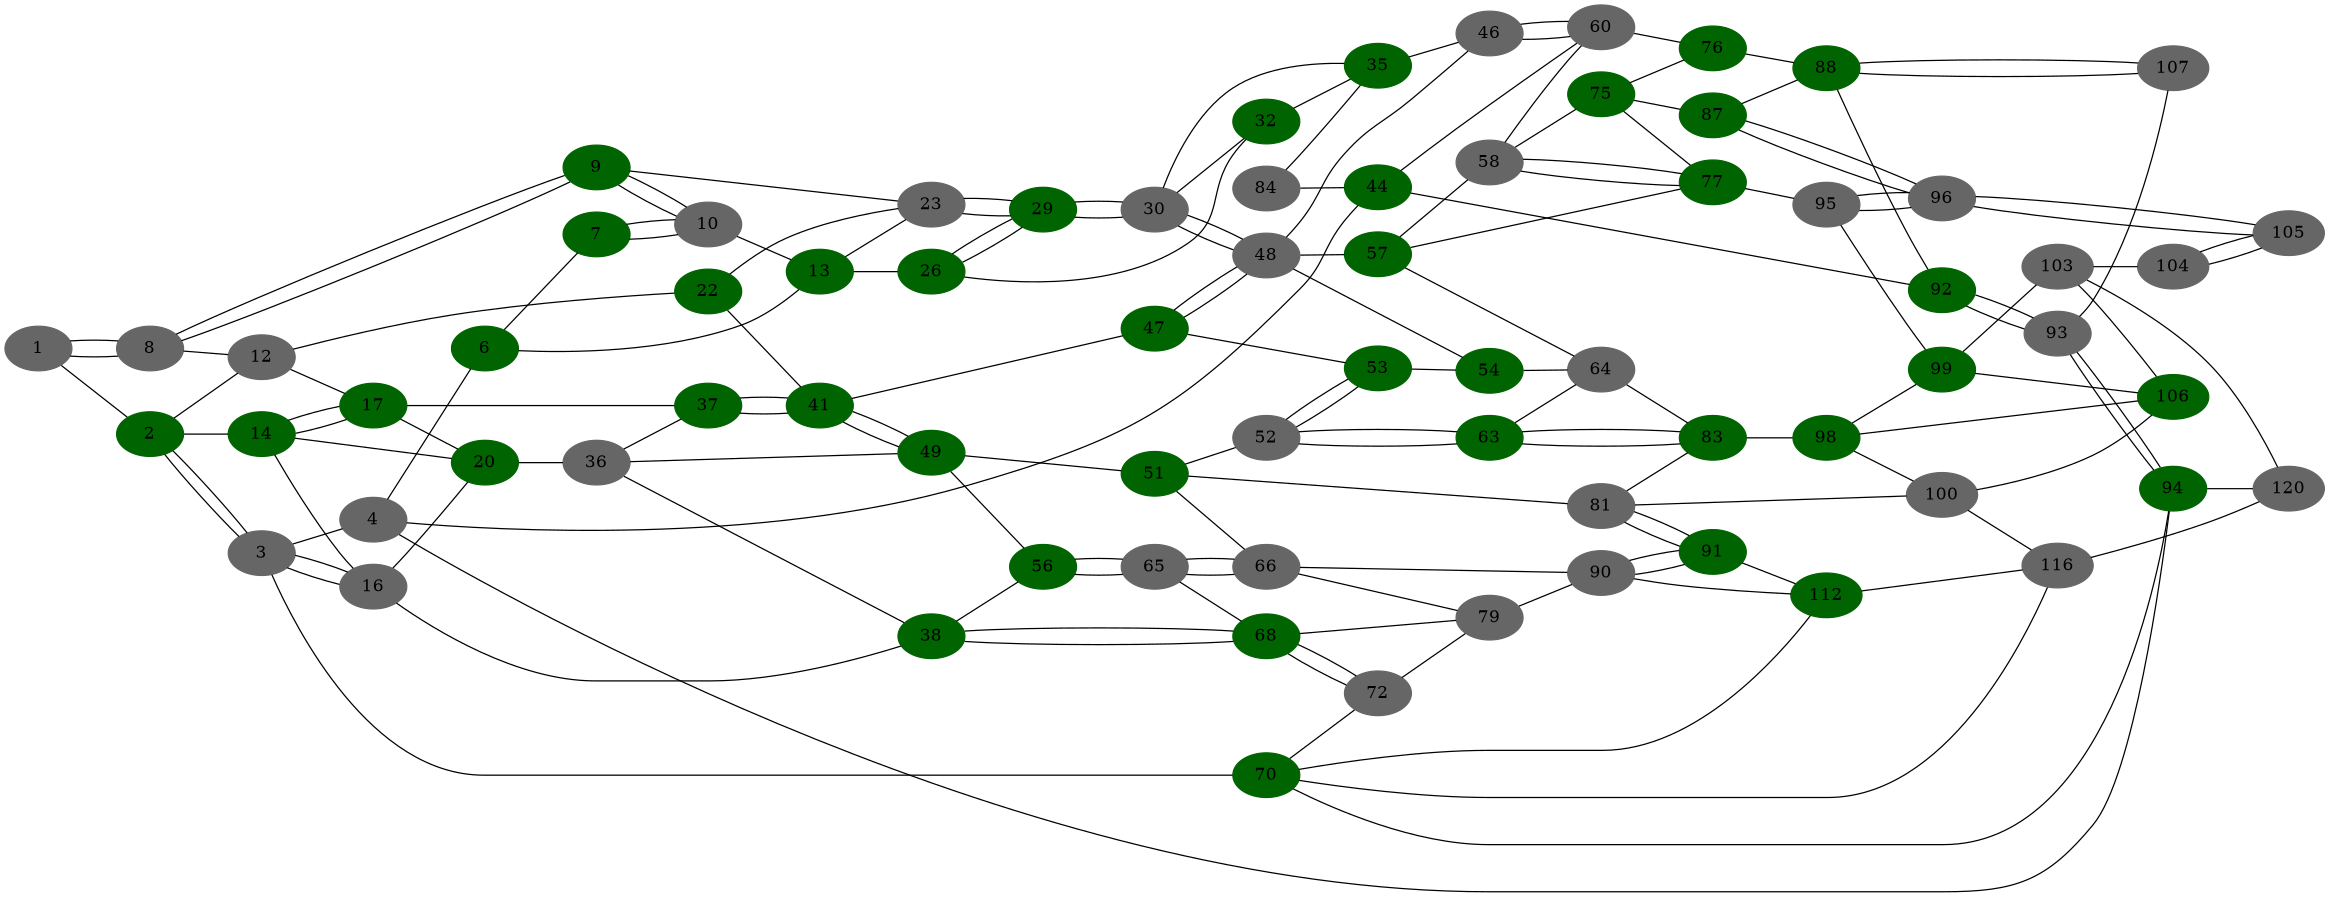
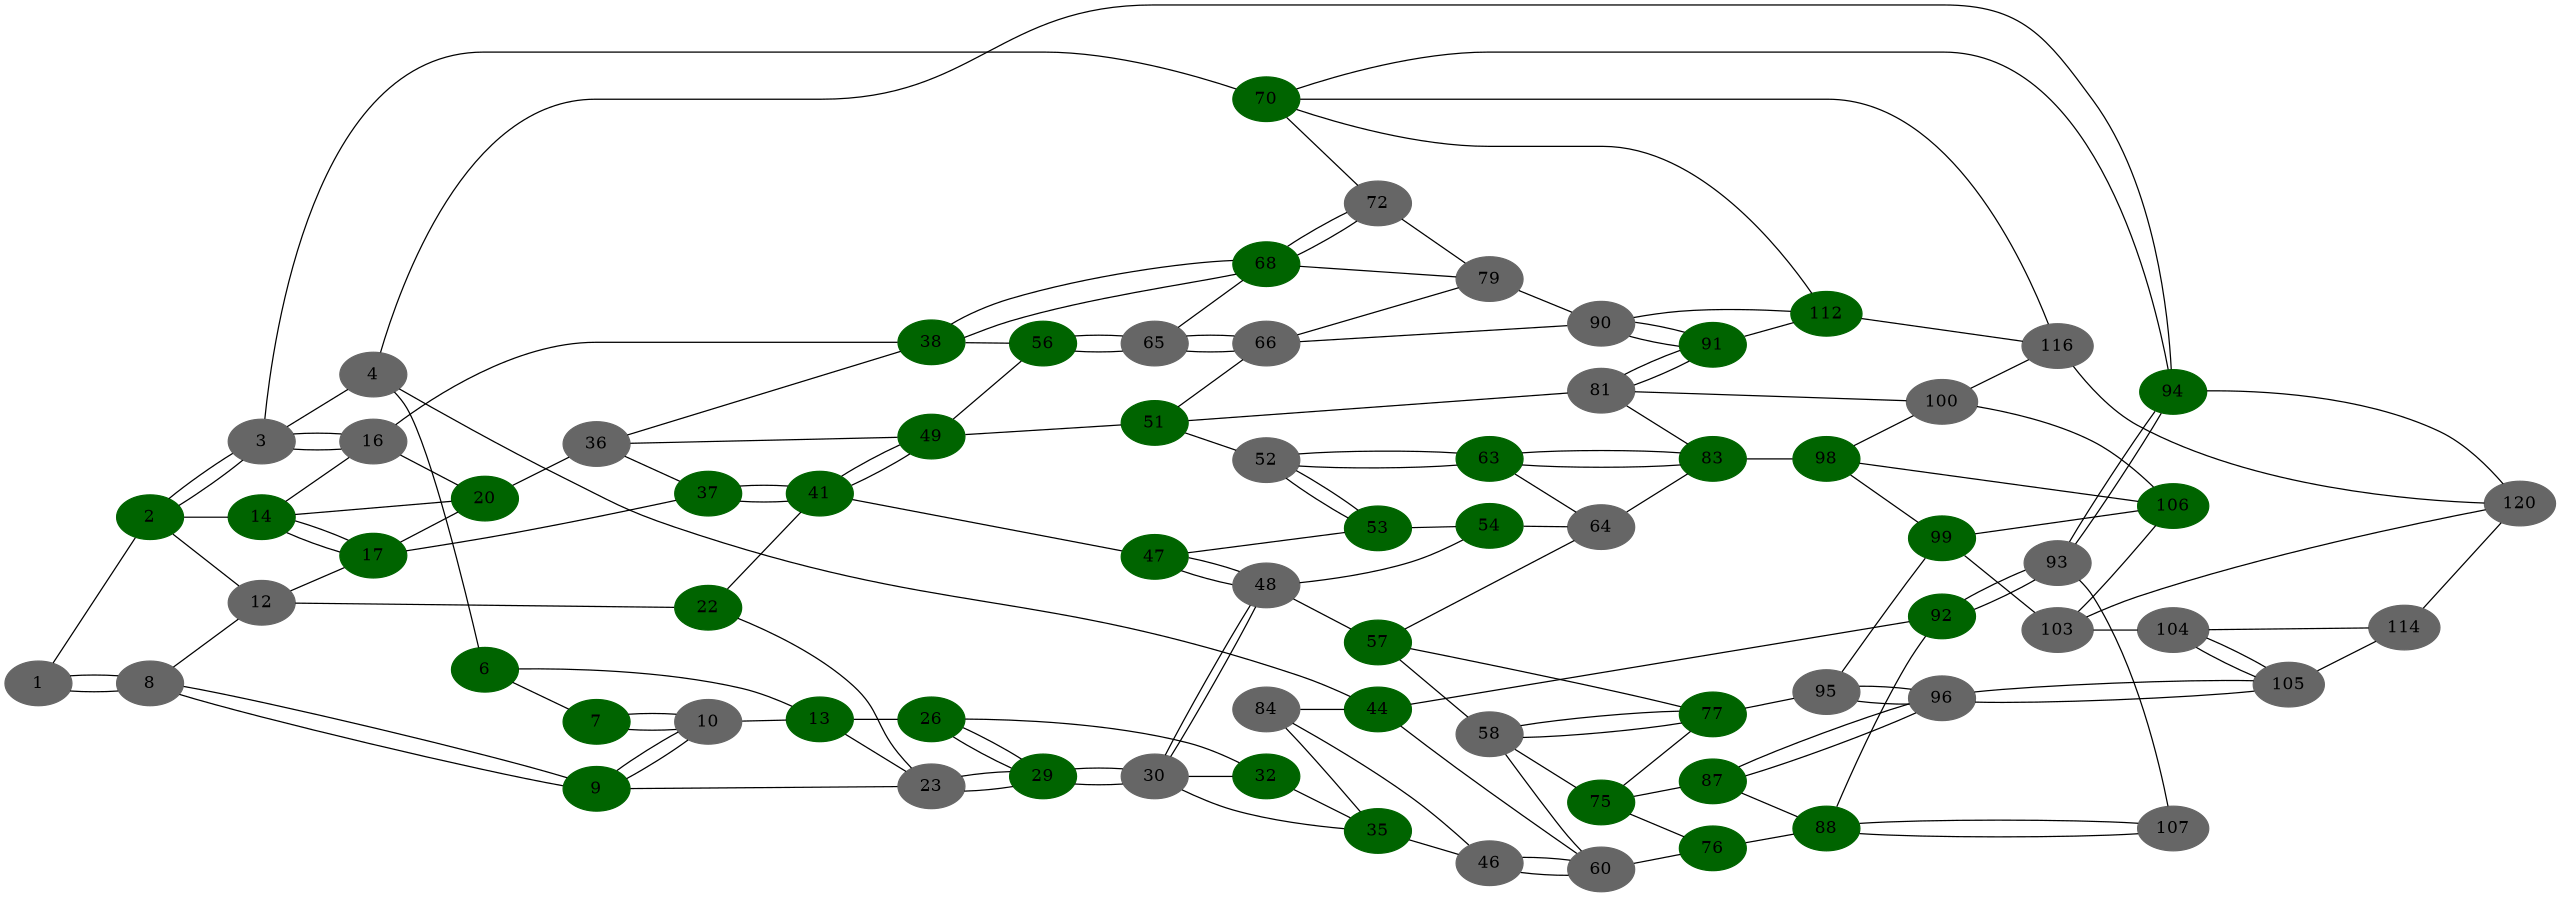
edge "46" -- "48": now "46" -- "84"
node "114": added
